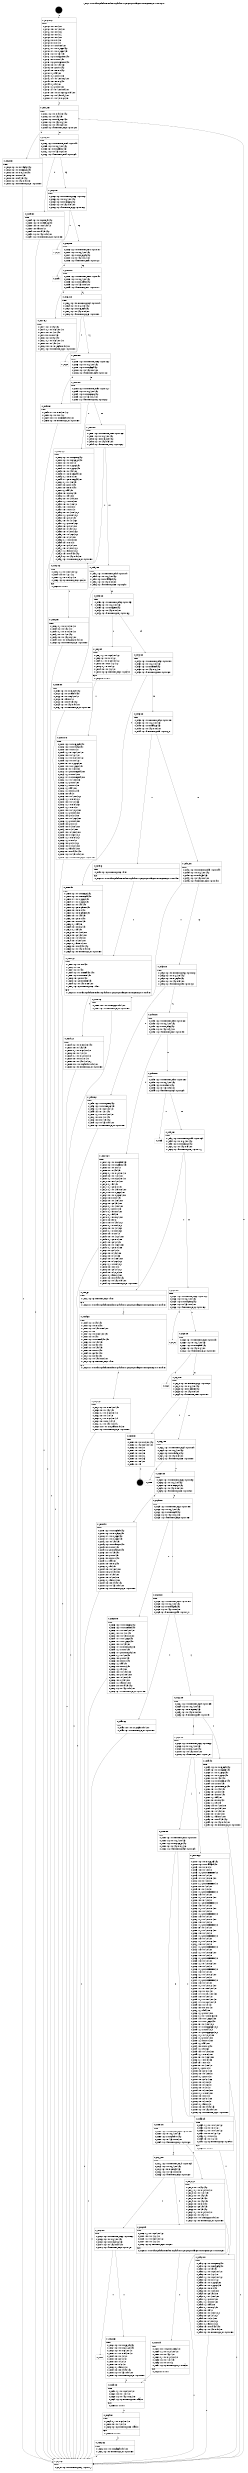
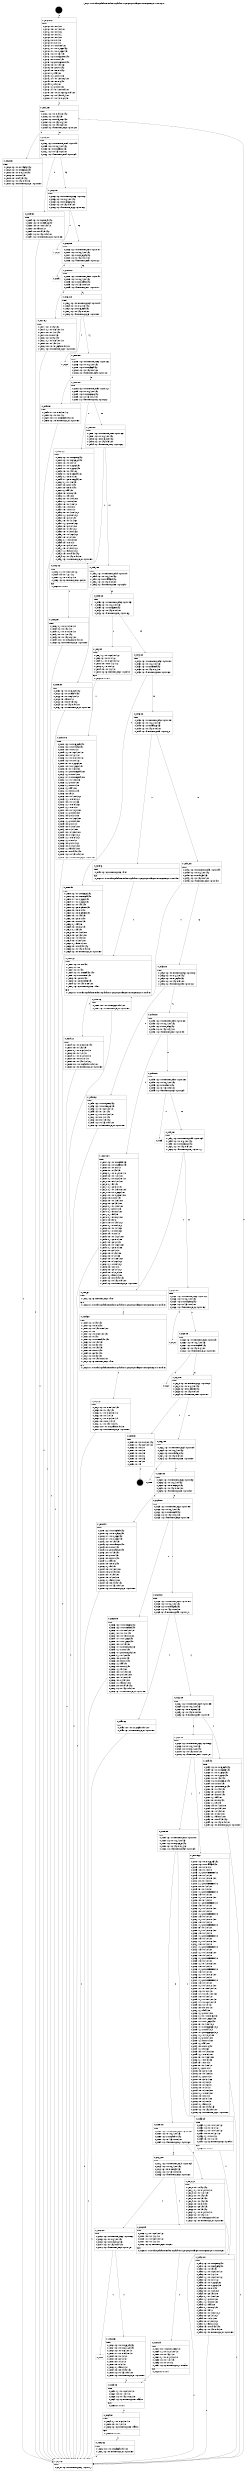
edge "0x401f77 [34]" -> "0x4024dd [5]": added, label "1"
